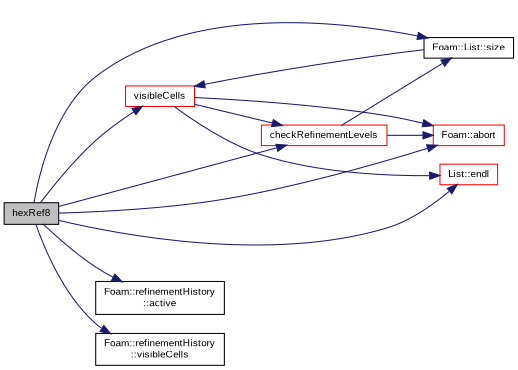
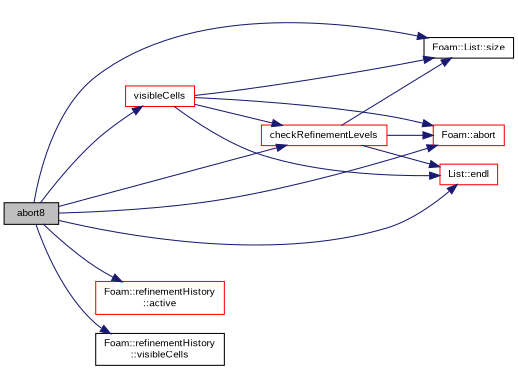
edge "Foam::List::size" -> "visibleCells": reversed
edge "checkRefinementLevels" -> "List::endl": added
node "hexRef8": label "hexRef8" -> "abort8"
node "Foam::refinementHistory ::active": color black -> red
